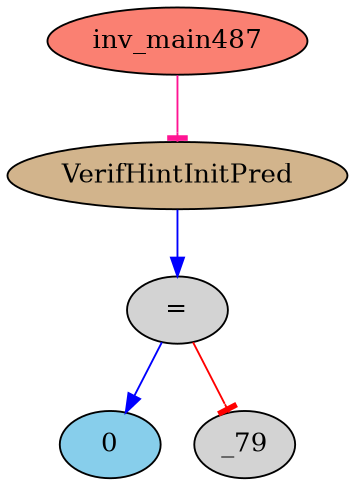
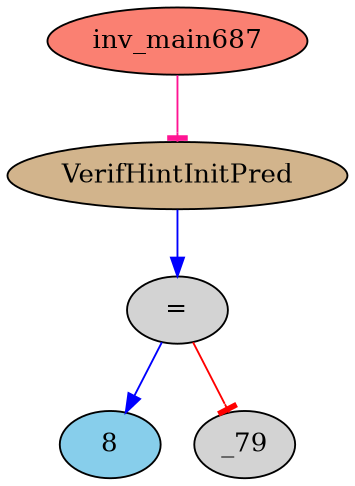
node "inv_main487": label "inv_main487" -> "inv_main687"
node "0": label "0" -> "8"
